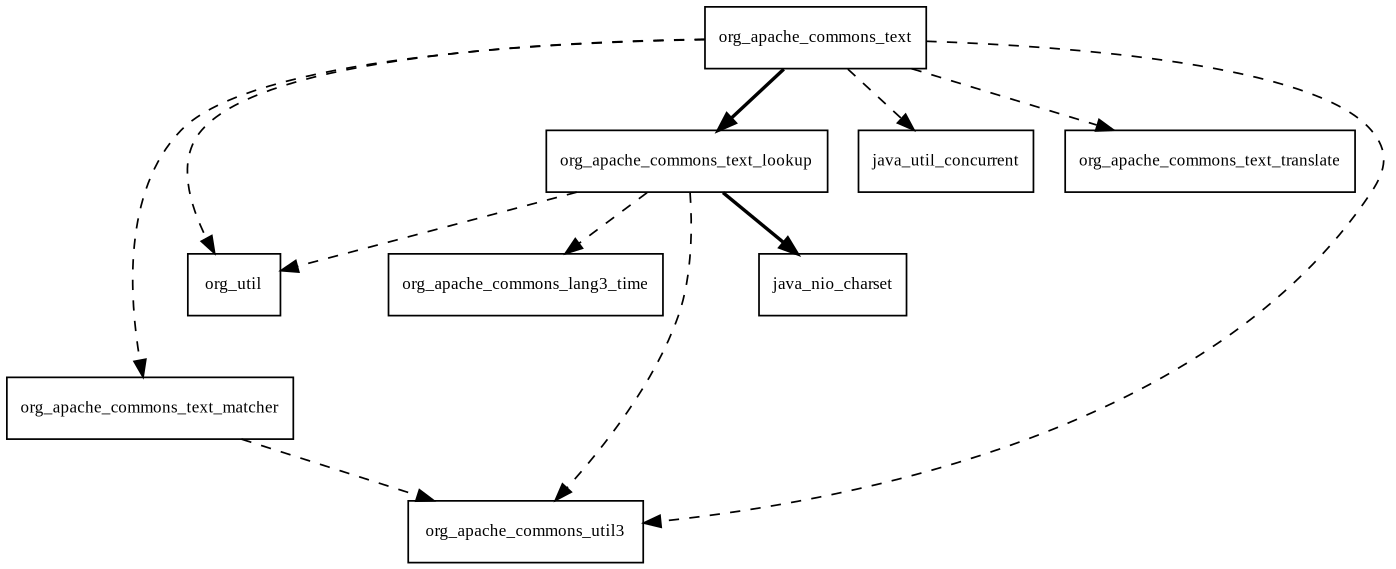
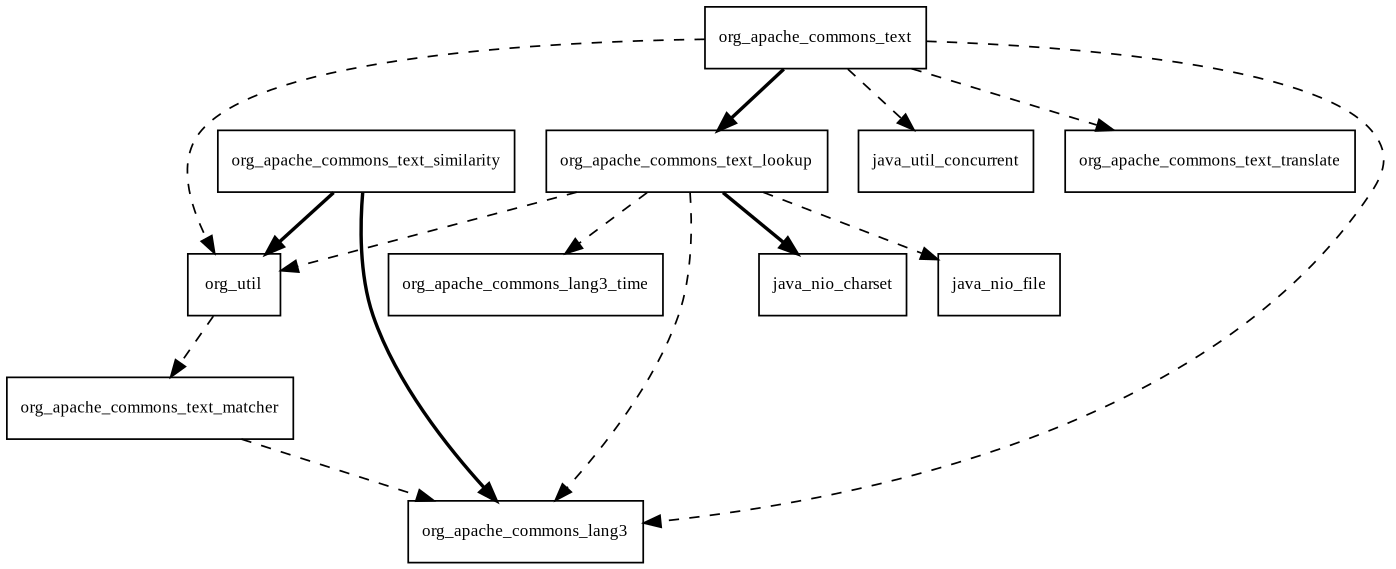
edge "org_apache_commons_text" -> "org_apache_commons_text_matcher": now "org_util" -> "org_apache_commons_text_matcher"
node "org_apache_commons_text_similarity": added
node "java_nio_file": added
node "org_apache_commons_util3": label "org_apache_commons_util3" -> "org_apache_commons_lang3"
